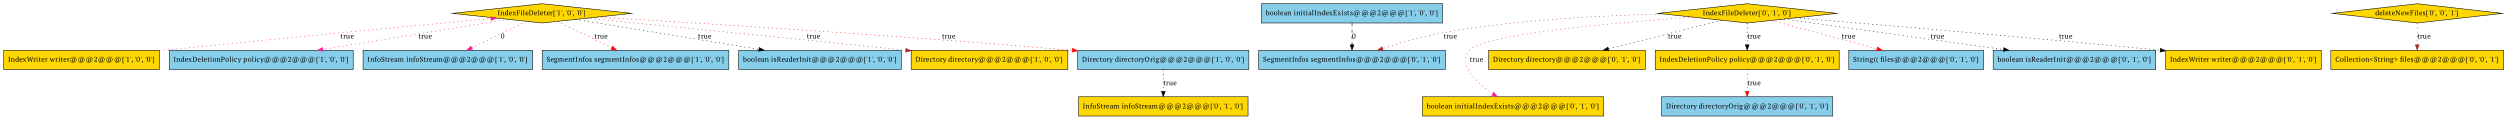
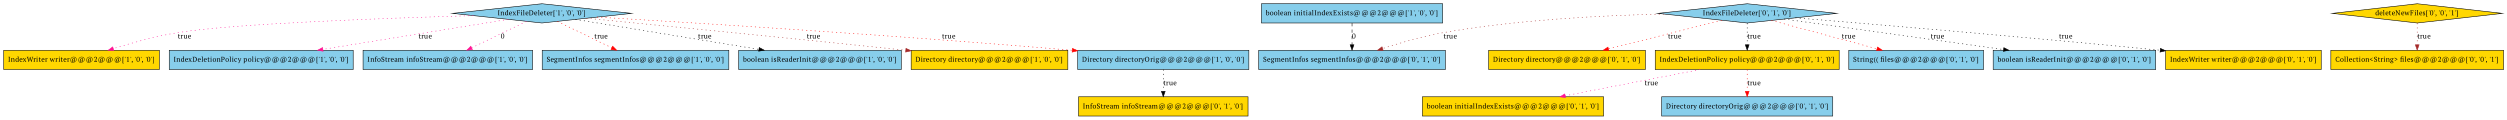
node "IndexFileDeleter['1', '0', '0']": fillcolor gold -> skyblue
node "IndexFileDeleter['0', '1', '0']": fillcolor gold -> skyblue
edge "IndexFileDeleter['0', '1', '0']" -> "boolean initialIndexExists@@@2@@@['0', '1', '0']": now "IndexDeletionPolicy policy@@@2@@@['0', '1', '0']" -> "boolean initialIndexExists@@@2@@@['0', '1', '0']"
edge "IndexWriter writer@@@2@@@['1', '0', '0']" -> "IndexFileDeleter['1', '0', '0']": reversed
edge "IndexFileDeleter['0', '1', '0']" -> "Directory directory@@@2@@@['0', '1', '0']": color black -> red
